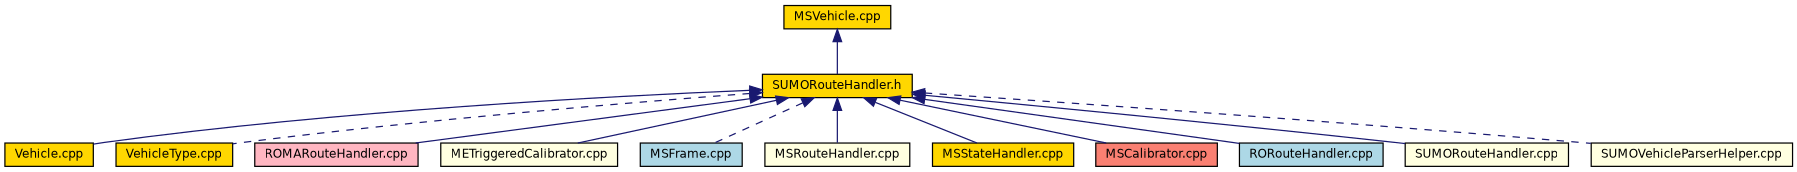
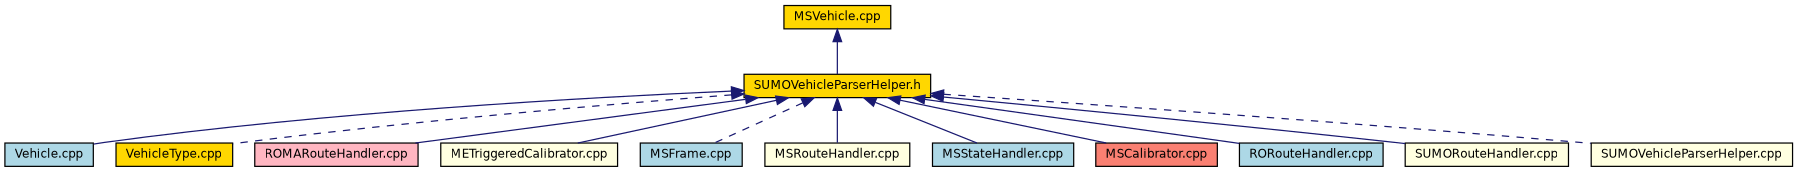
node "SUMORouteHandler.h": label "SUMORouteHandler.h" -> "SUMOVehicleParserHelper.h"
node "Vehicle.cpp": fillcolor gold -> lightblue
node "MSStateHandler.cpp": fillcolor gold -> lightblue
